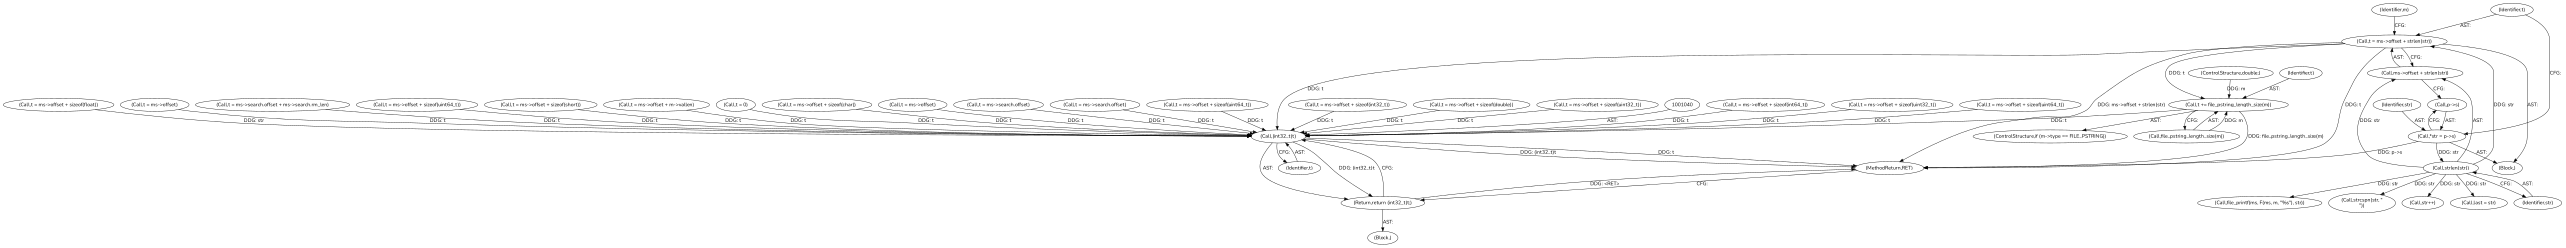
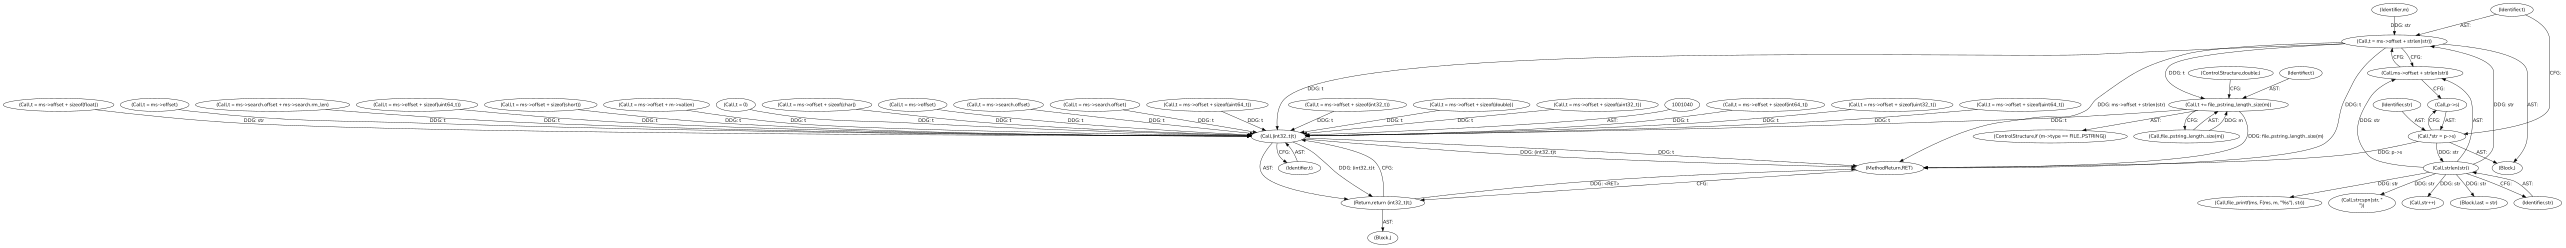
edge "(Identifier,m)" -> "(Call,t = ms->offset + strlen(str))": label "CFG: " -> "DDG: str"
edge "(Call,ms->offset + strlen(str))" -> "(Call,t = ms->offset + strlen(str))": label "AST: " -> "CFG: "
edge "(ControlStructure,double;)" -> "(Call,t += file_pstring_length_size(m))": label "DDG: m" -> "CFG: "
node "(Call,last = str)": label "(Call,last = str)" -> "(Block,last = str)"
